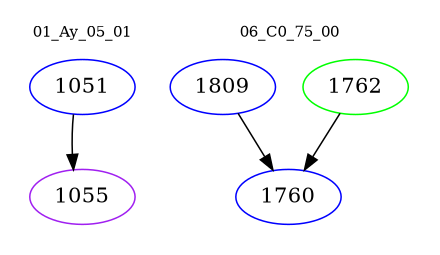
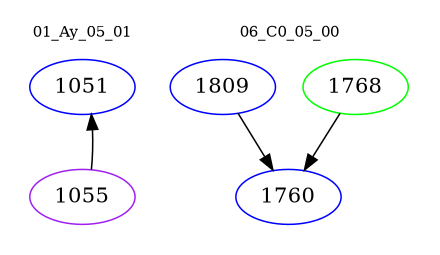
cluster "06_C0_75_00": label "06_C0_75_00" -> "06_C0_05_00"
node "1762": label "1762" -> "1768"
edge "1051" -> "1055": reversed
